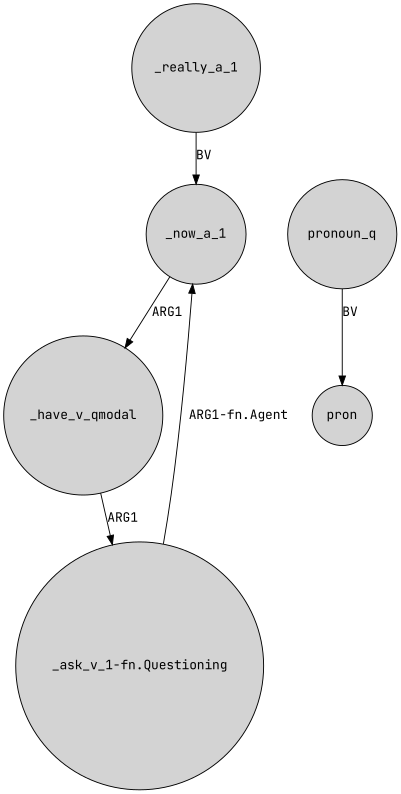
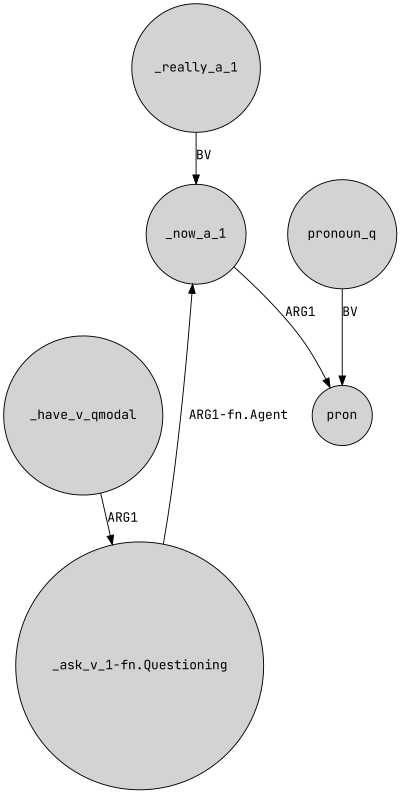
edge "_now_a_1" -> "_have_v_qmodal": now "_now_a_1" -> "pron"
